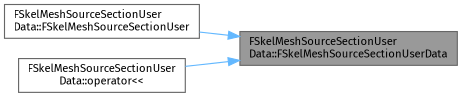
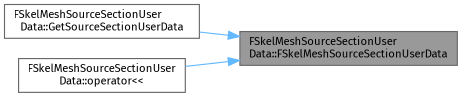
node "FSkelMeshSourceSectionUser Data::FSkelMeshSourceSectionUser": label "FSkelMeshSourceSectionUser Data::FSkelMeshSourceSectionUser" -> "FSkelMeshSourceSectionUser Data::GetSourceSectionUserData"
